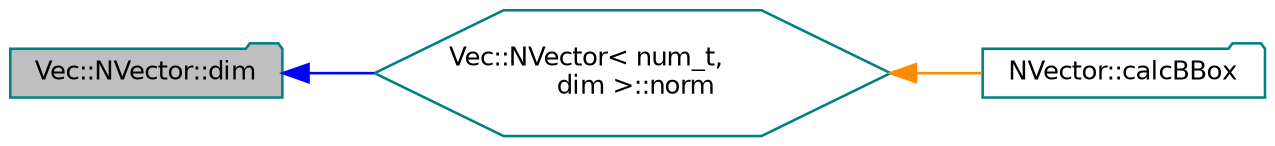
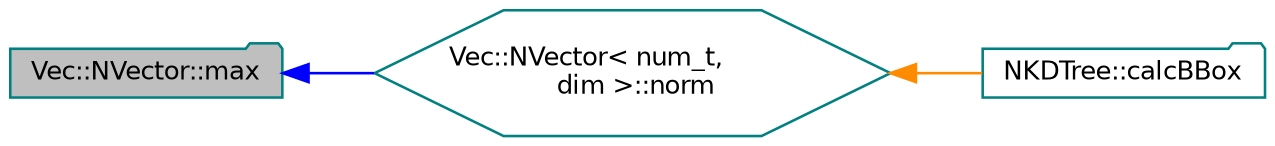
node "Vec::NVector::dim": label "Vec::NVector::dim" -> "Vec::NVector::max"
node "NVector::calcBBox": label "NVector::calcBBox" -> "NKDTree::calcBBox"
